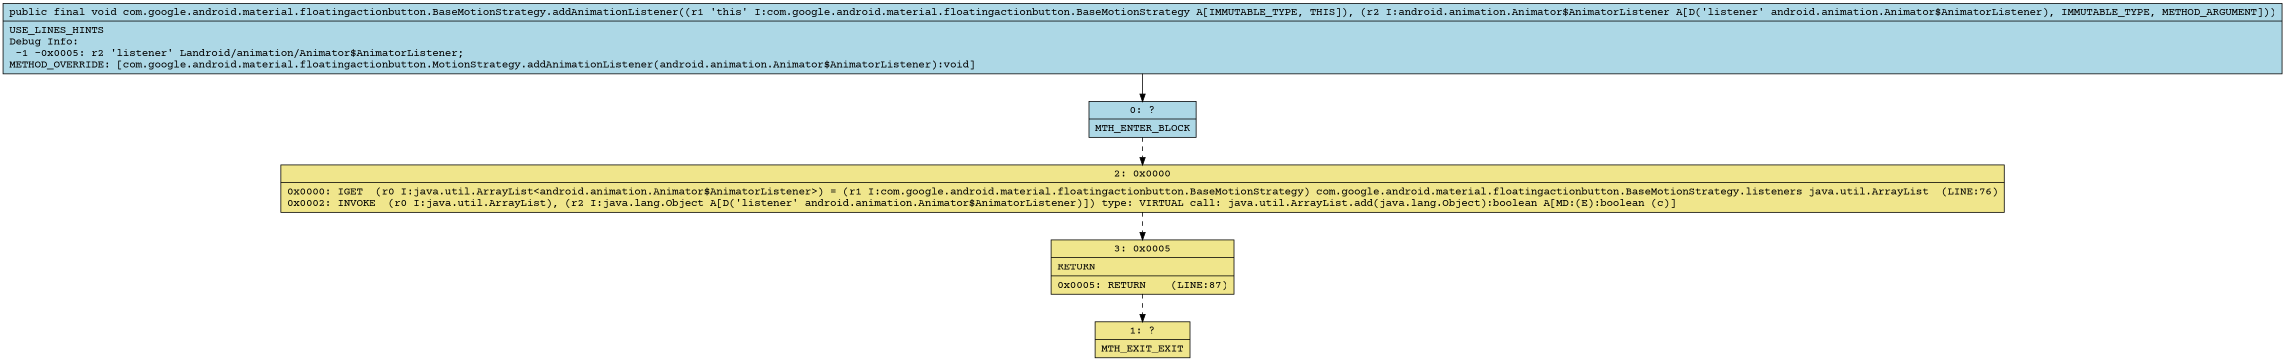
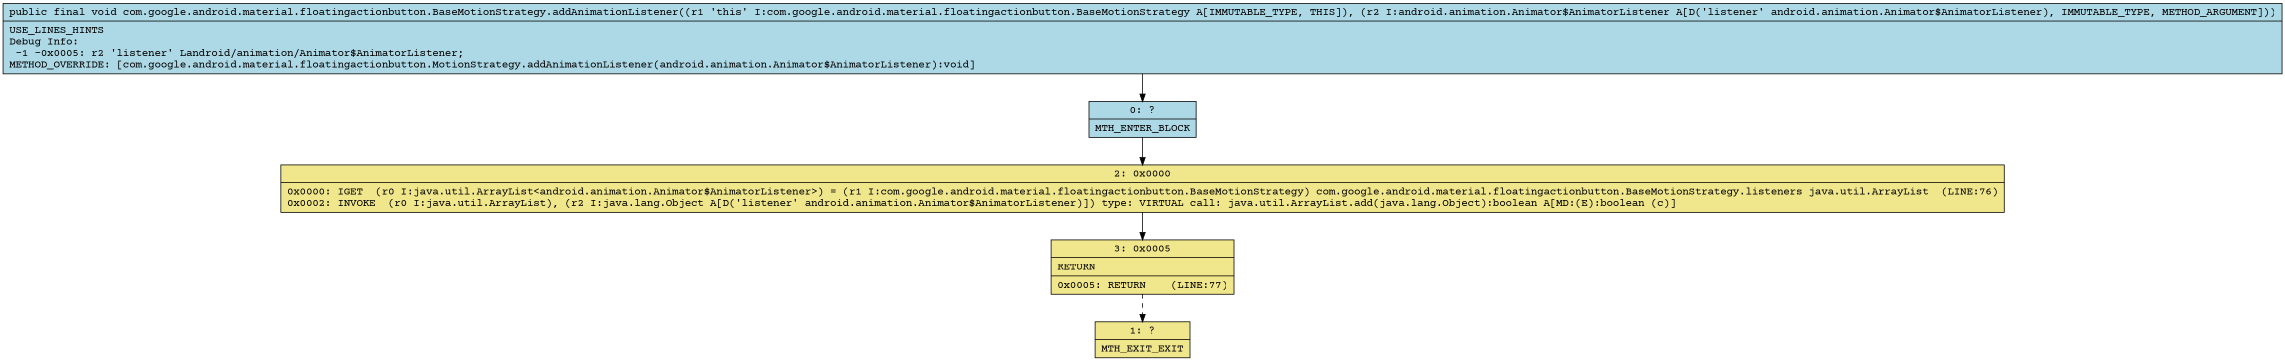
edge "0: ?" -> "2: 0x0000": style dashed -> solid
edge "2: 0x0000" -> "3: 0x0005": style dashed -> solid
node "3: 0x0005": text "0x0005: RETURN    (LINE:87)" -> "0x0005: RETURN    (LINE:77)"
